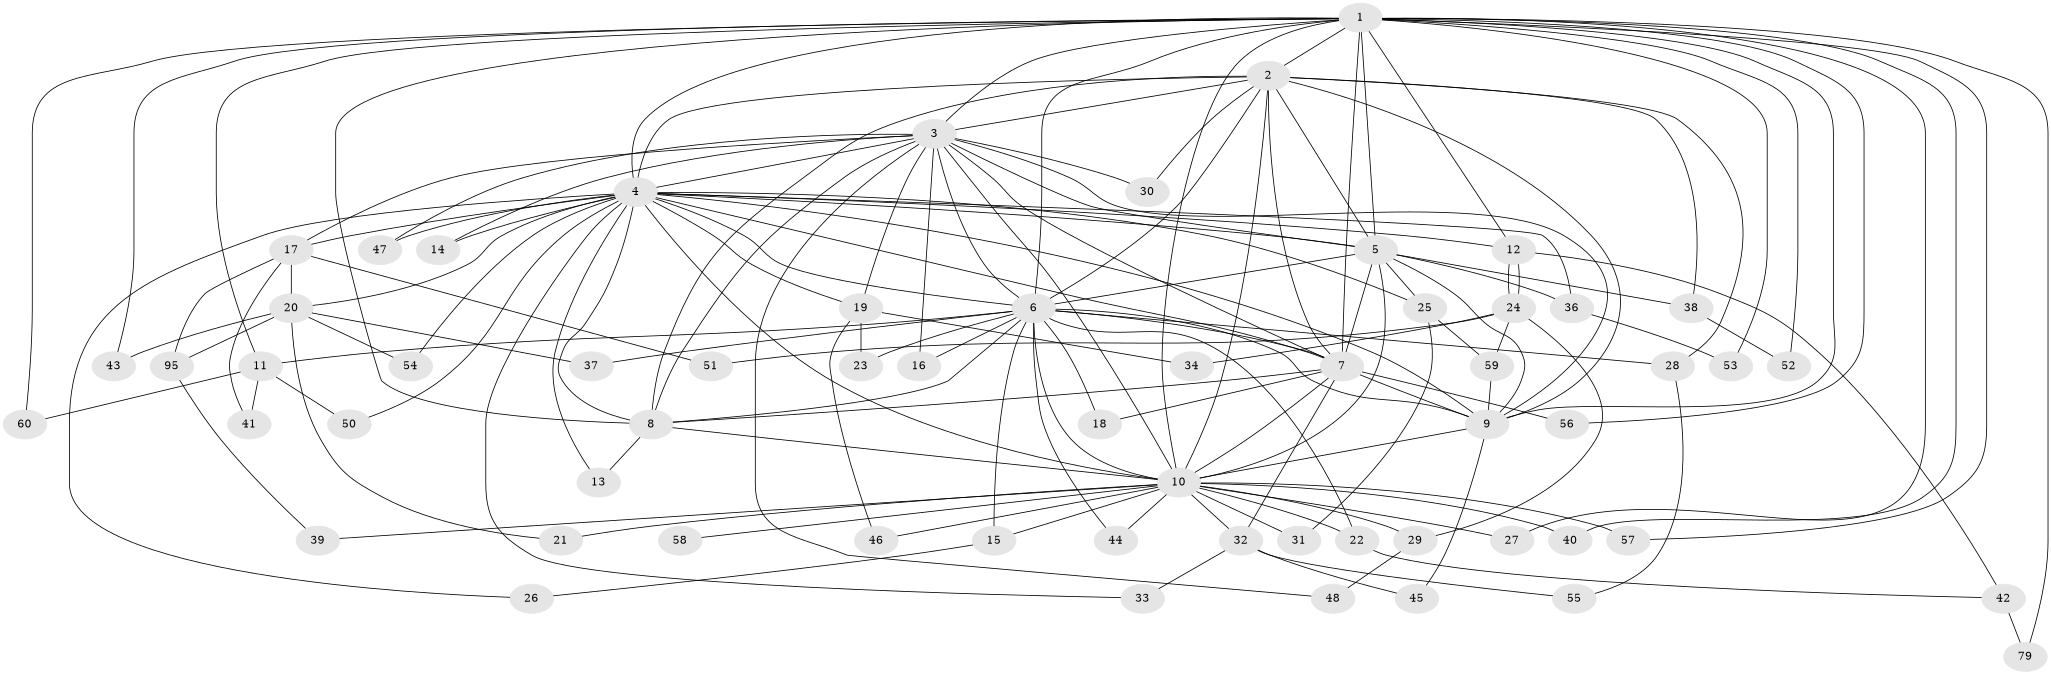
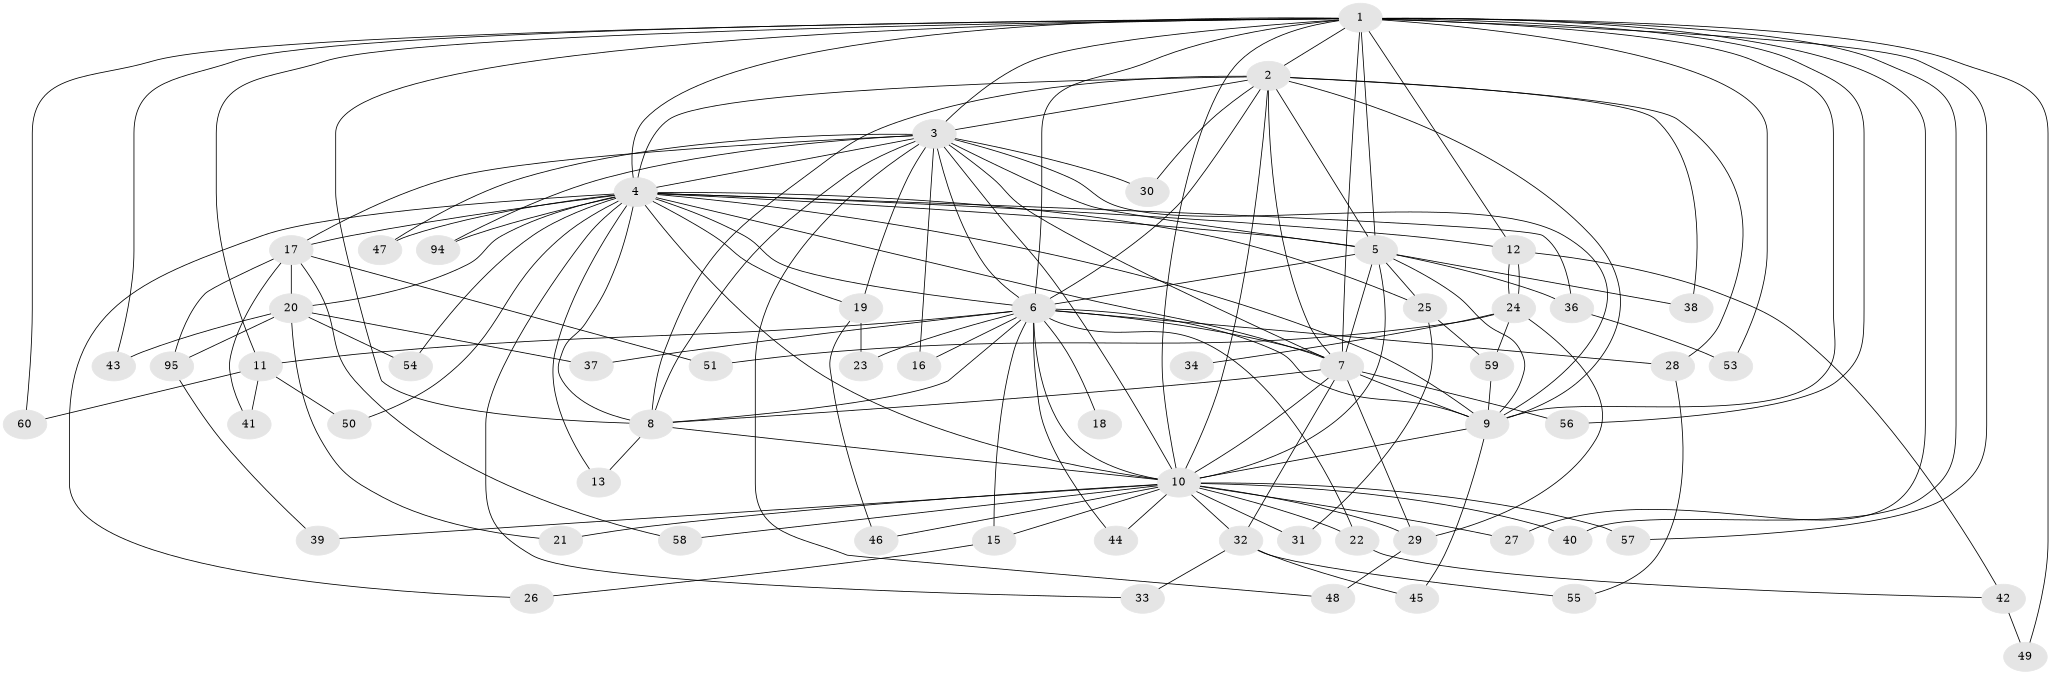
node "14": label "14" -> "94"
edge "19" -- "34": removed
node "52": removed
edge "7" -- "18": now "7" -- "29"
edge "17" -- "58": added
node "79": label "79" -> "49"
